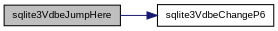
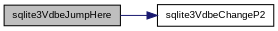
node "sqlite3VdbeChangeP6": label "sqlite3VdbeChangeP6" -> "sqlite3VdbeChangeP2"
